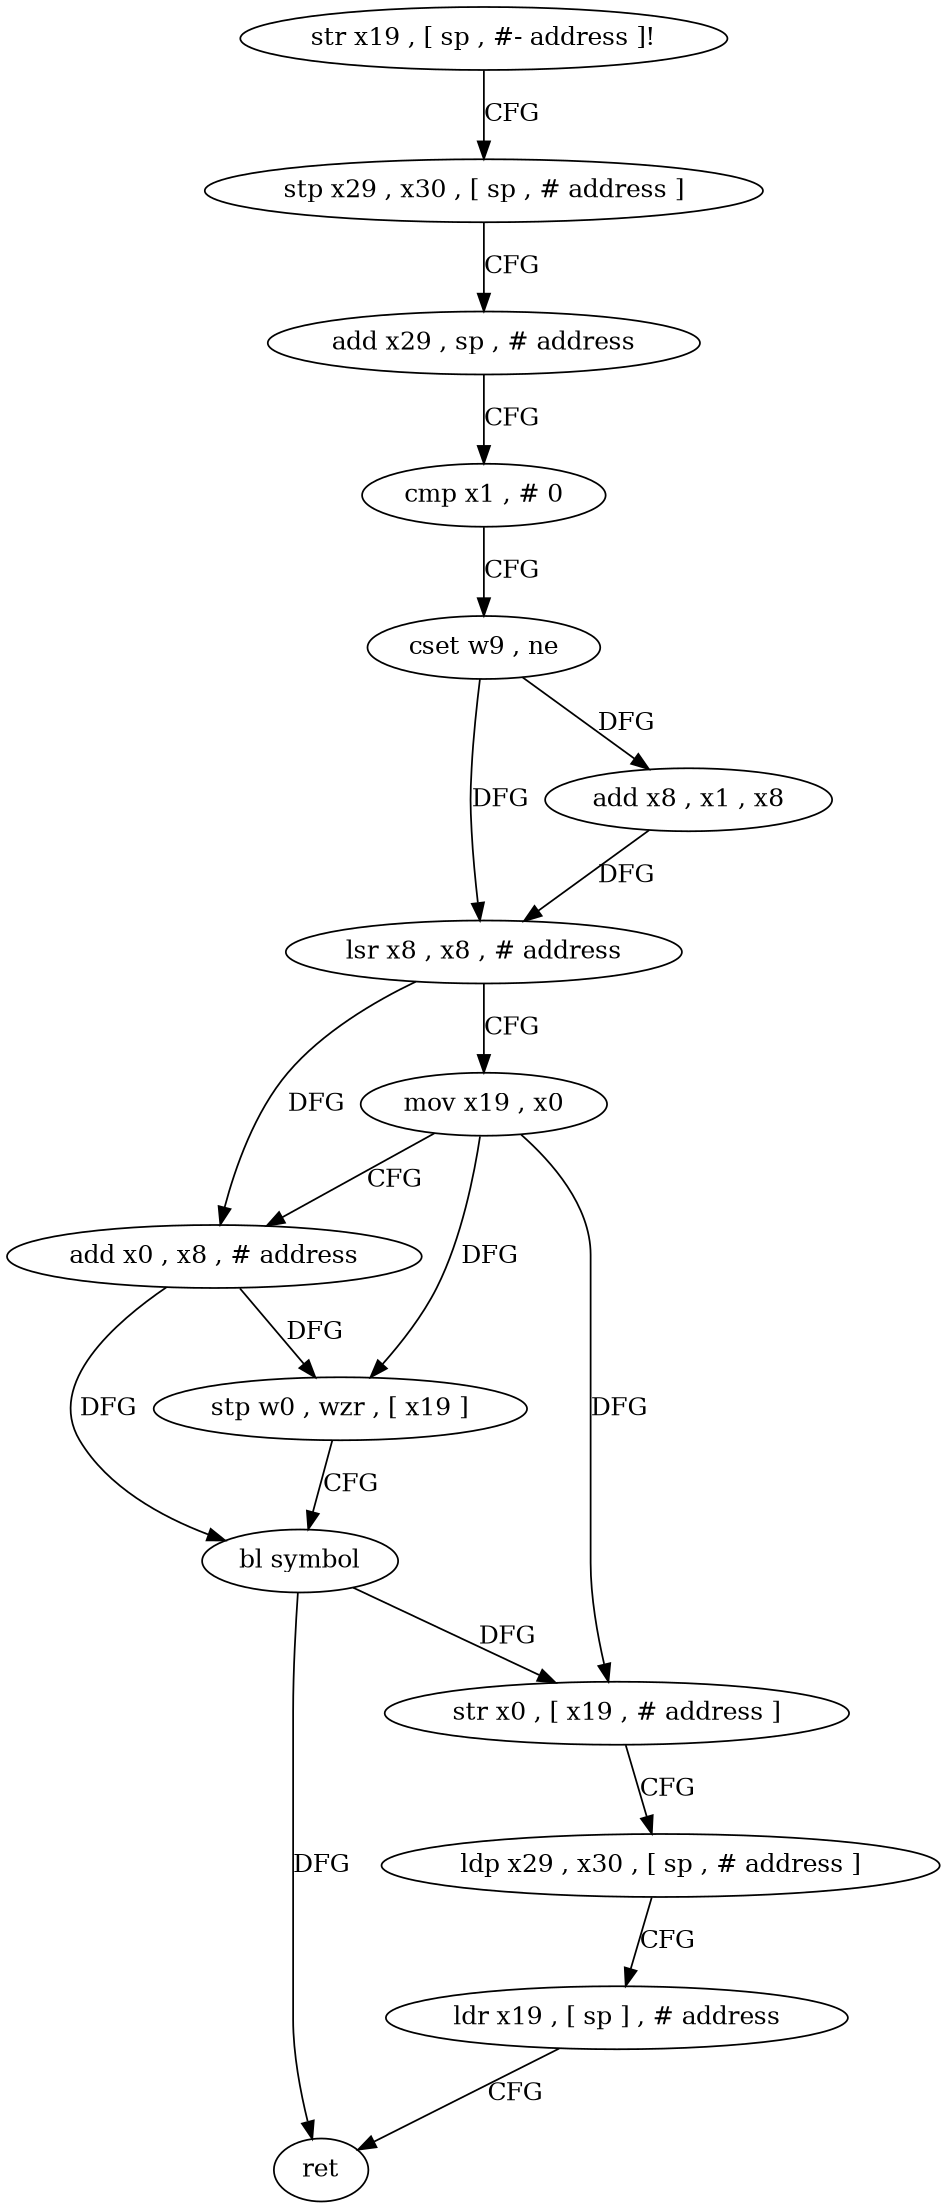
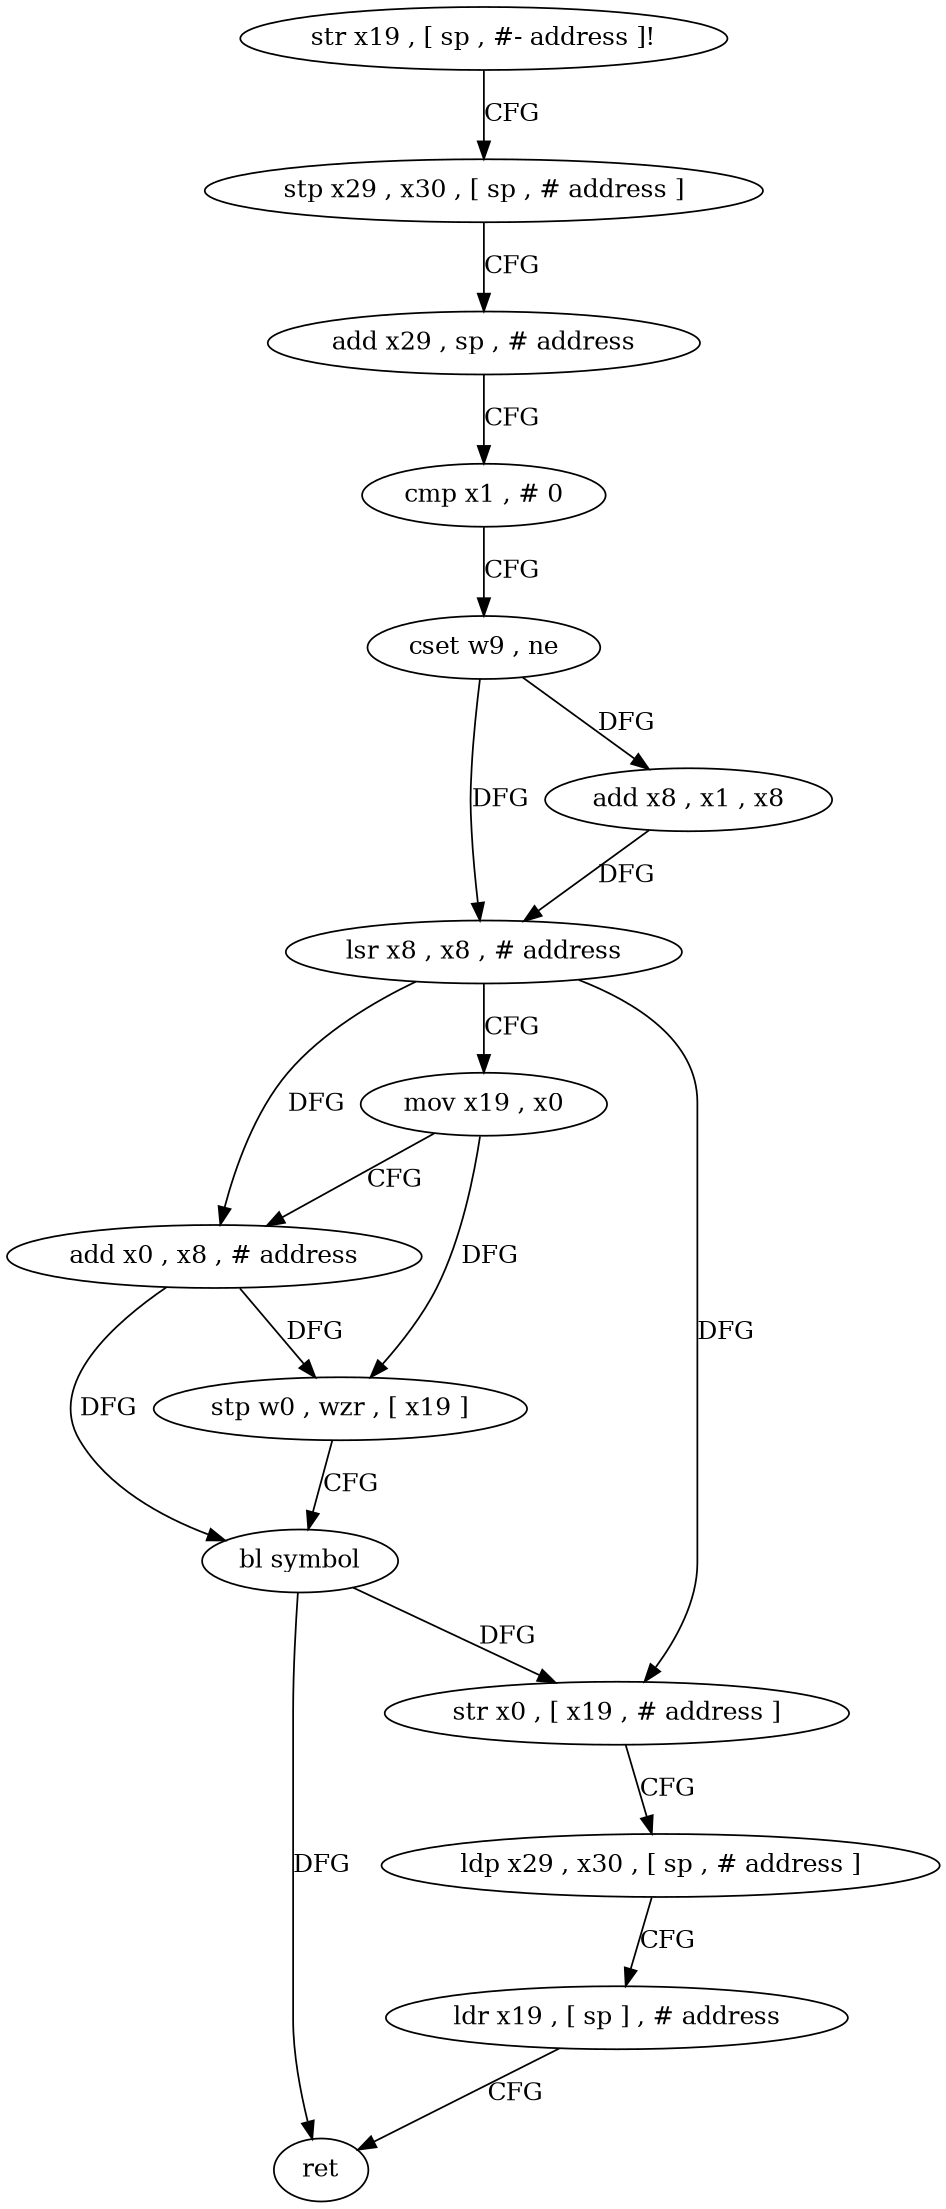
edge "mov x19 , x0" -> "str x0 , [ x19 , # address ]": now "lsr x8 , x8 , # address" -> "str x0 , [ x19 , # address ]"
